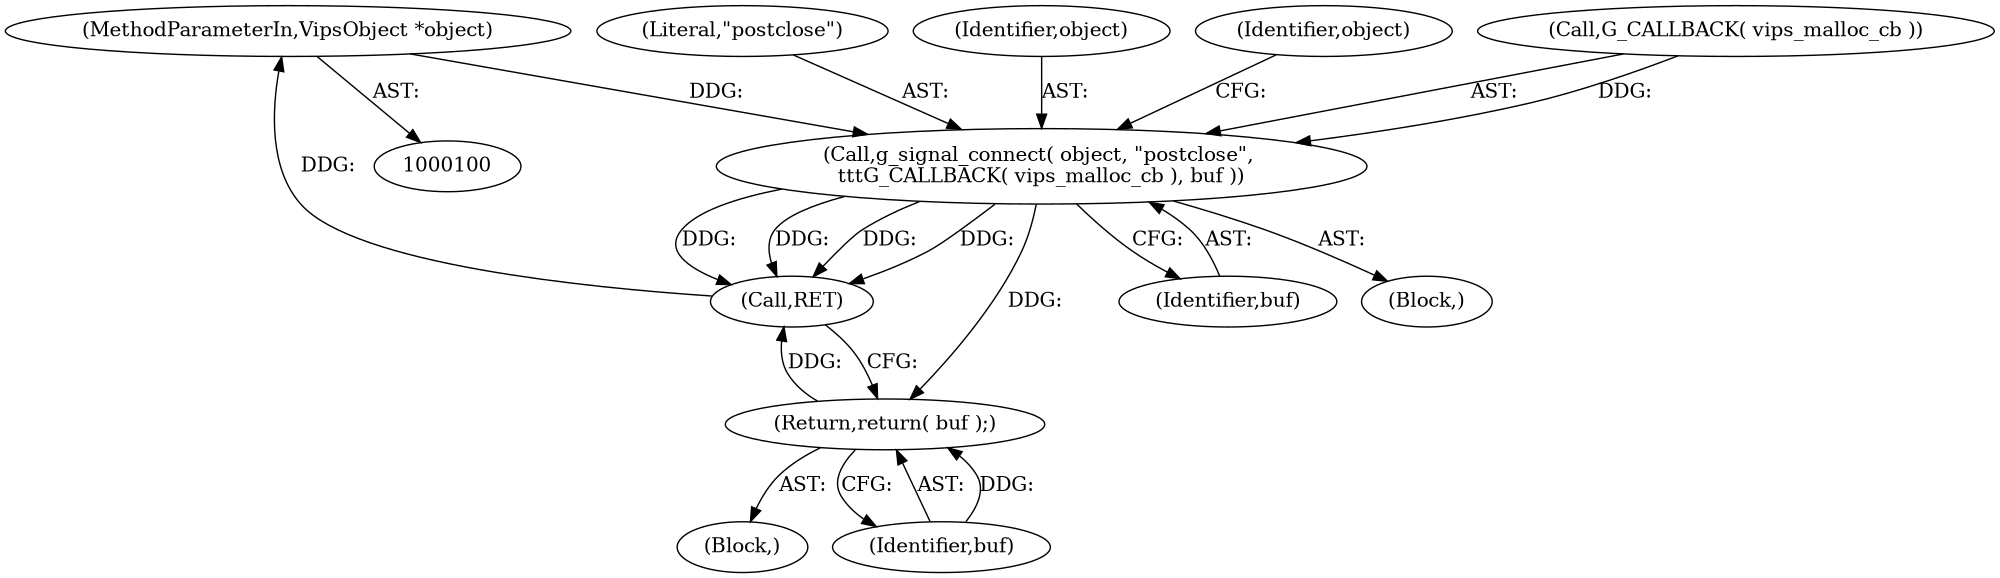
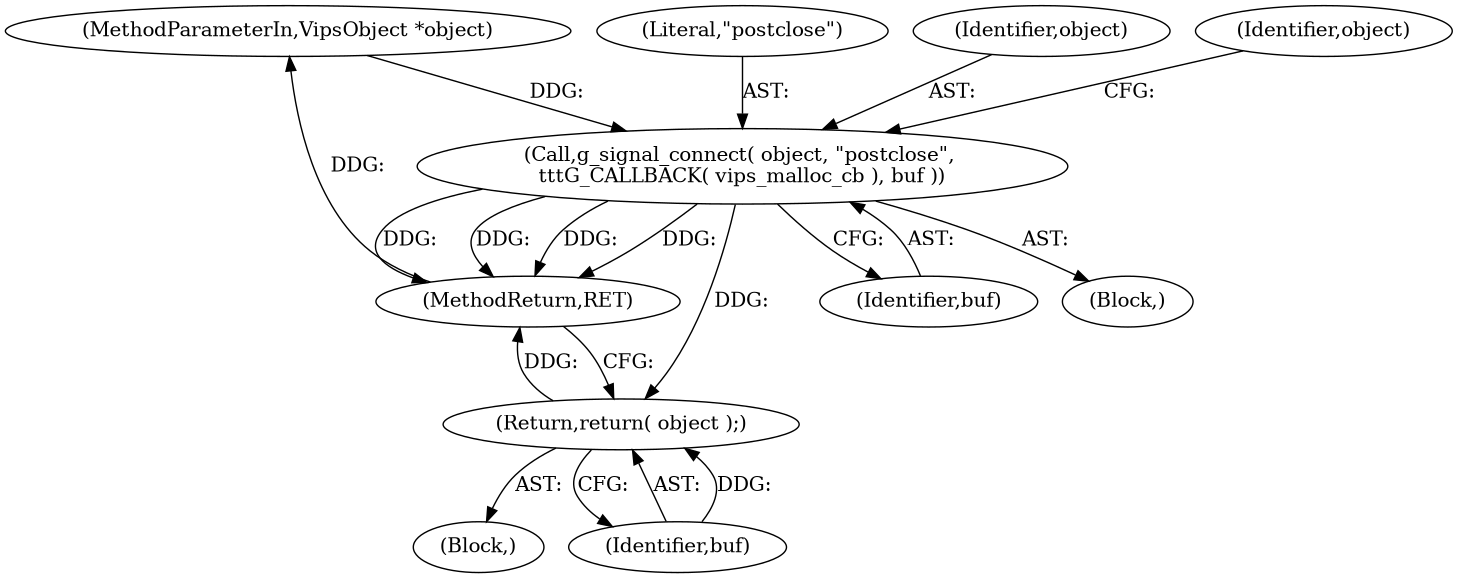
node "(Call,G_CALLBACK( vips_malloc_cb ))": removed
node "1000100": removed
node "(Call,RET)": label "(Call,RET)" -> "(MethodReturn,RET)"
node "(Return,return( buf );)": label "(Return,return( buf );)" -> "(Return,return( object );)"
